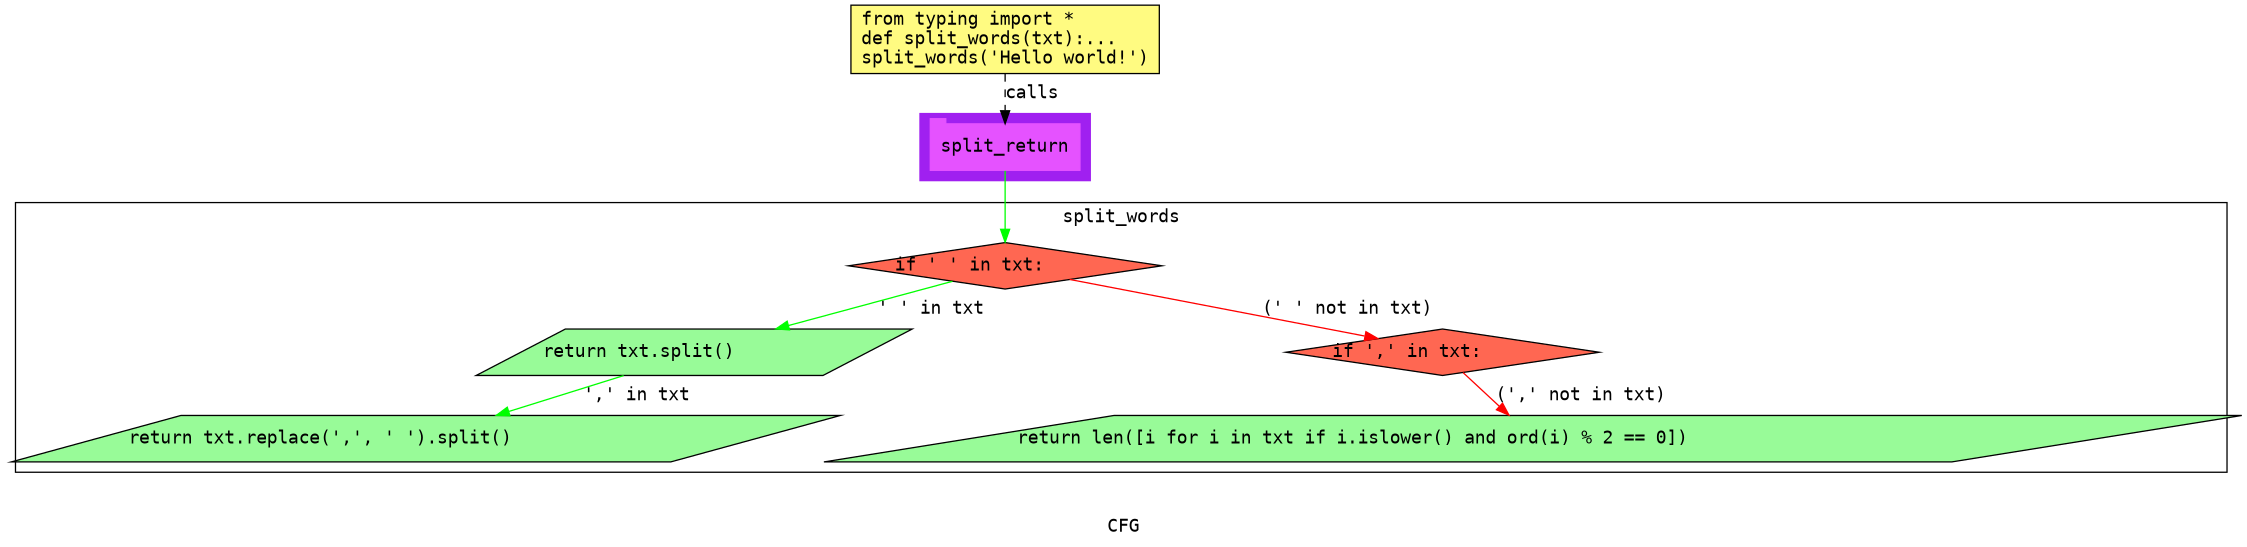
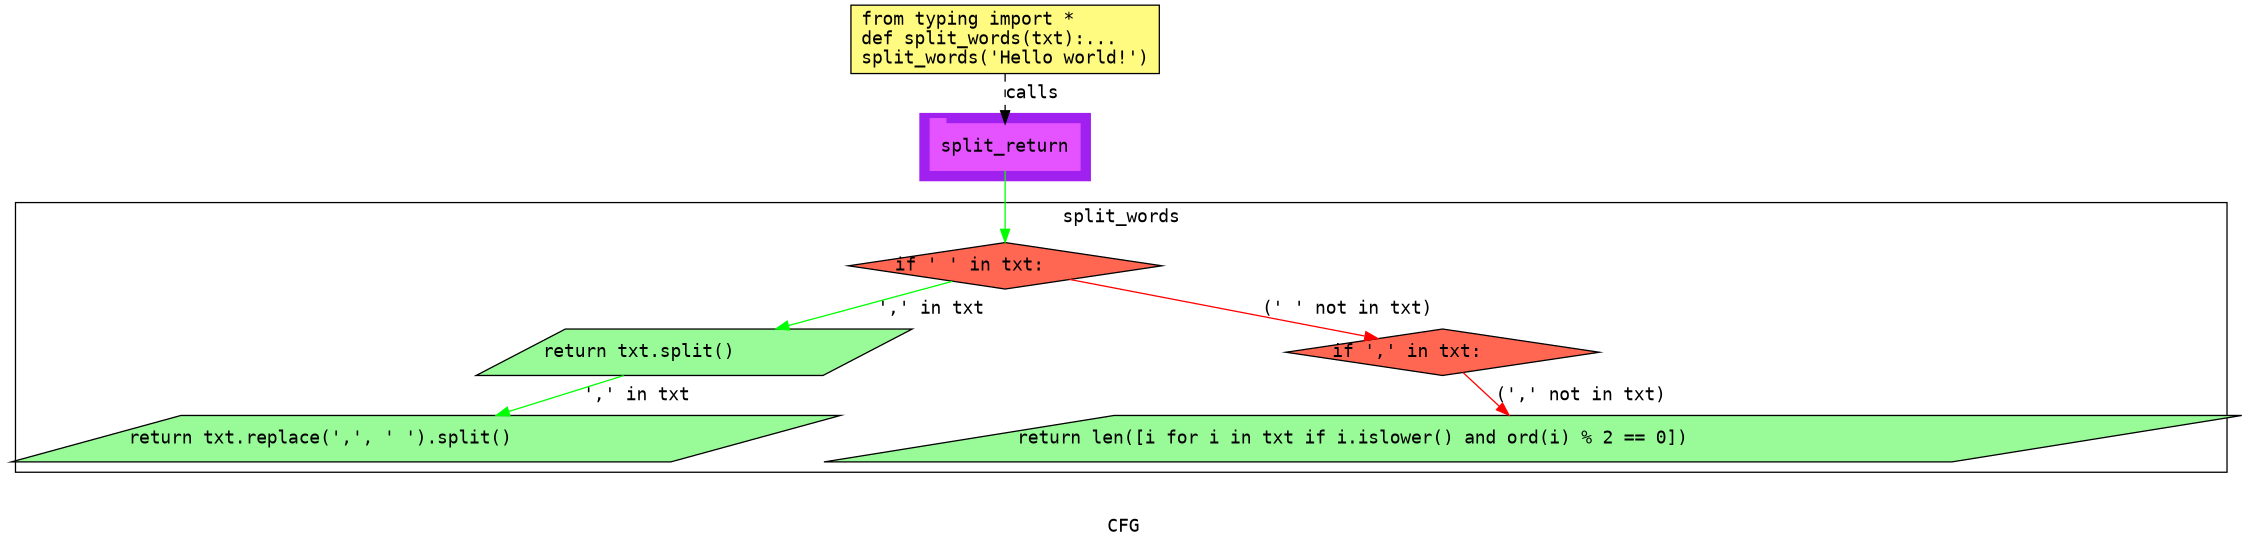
edge "if ' ' in txt:" -> "return txt.split()": label "' ' in txt" -> "',' in txt"
